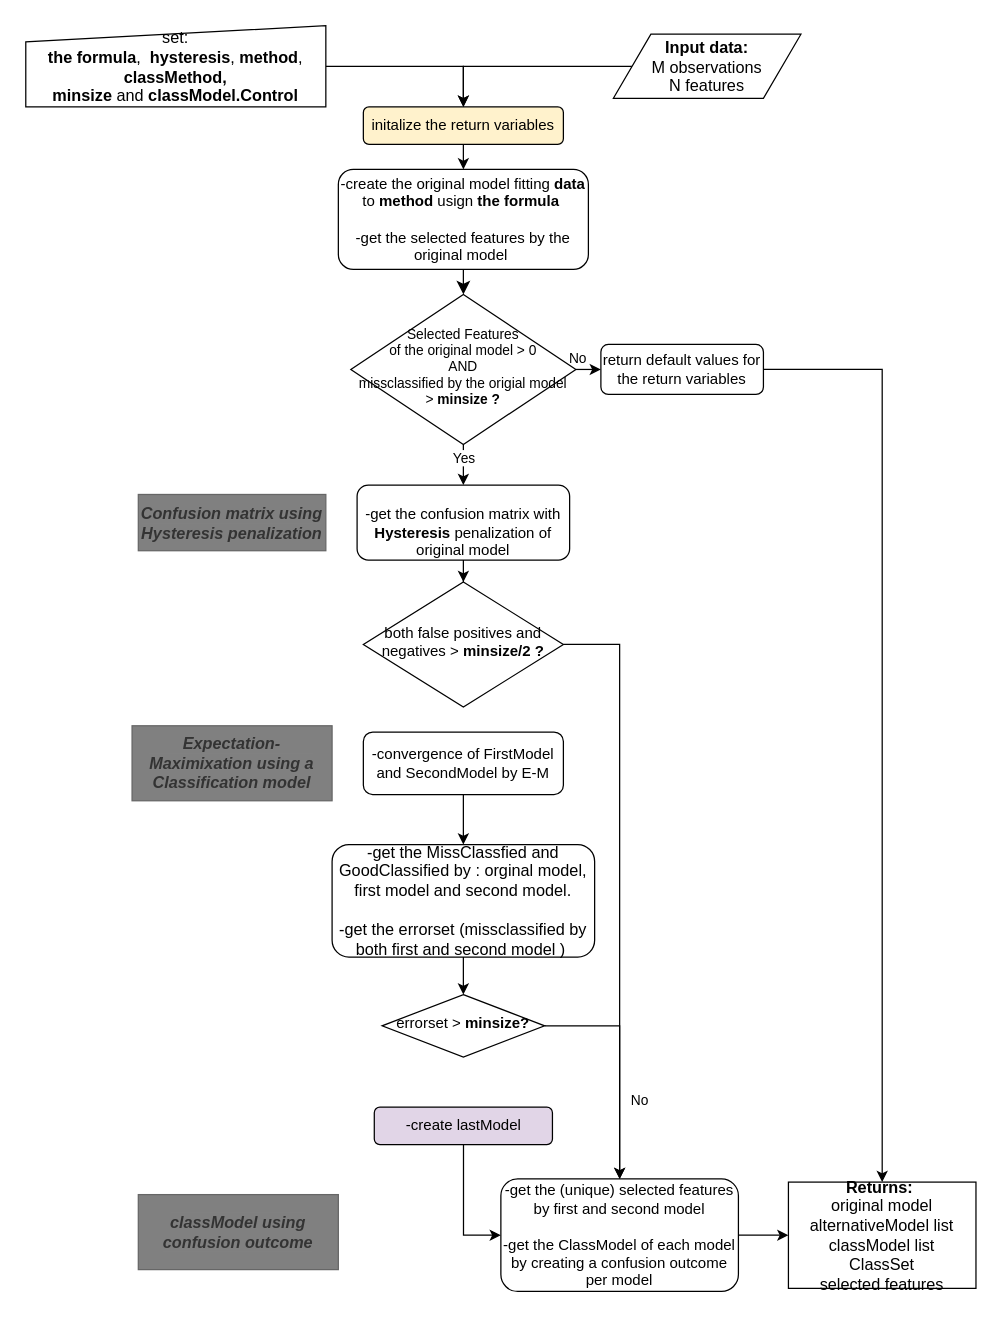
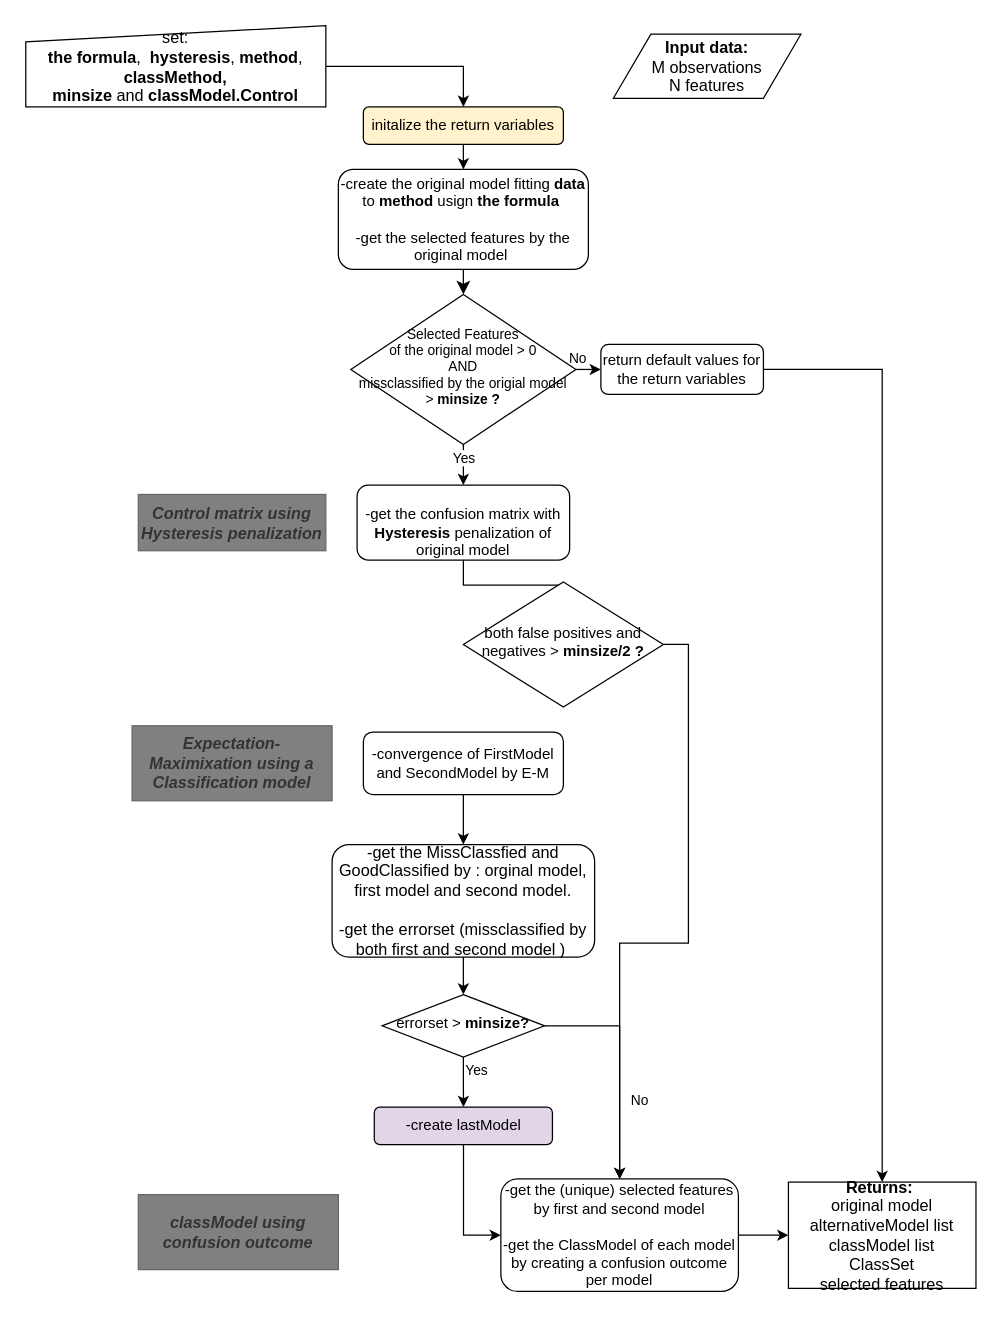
edge "Input data:M observationsN features" -> "initalize the return variables": removed
node "Confusion matrix using Hysteresis penalization": label "Confusion matrix using Hysteresis penalization" -> "Control matrix using Hysteresis penalization"
node "both false positives and negatives > minsize/2 ?": moved (463, 644) -> (563, 644)
edge "errorset > minsize?" -> "-create lastModel": added, label "Yes"
